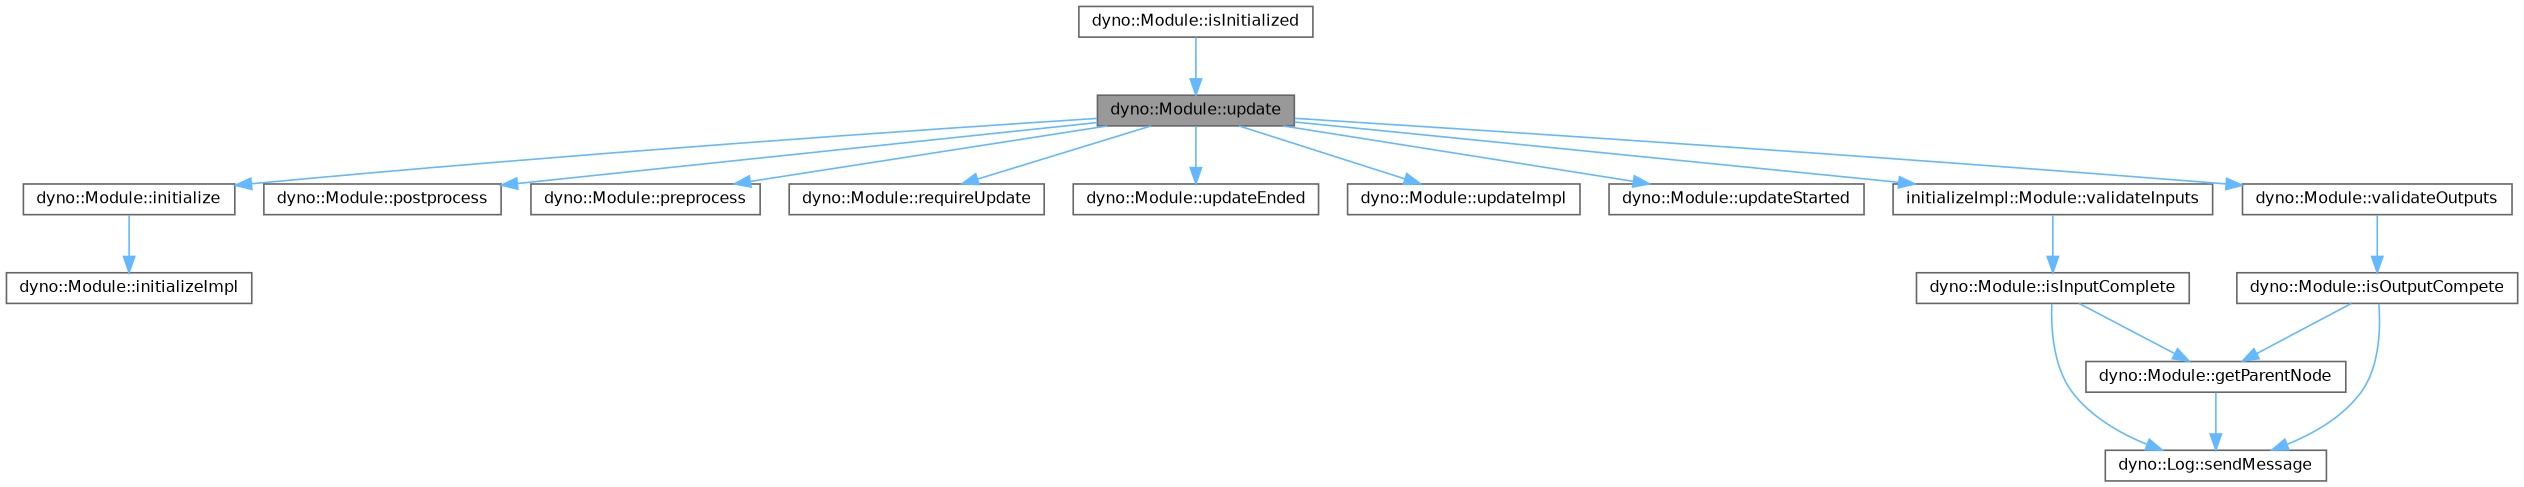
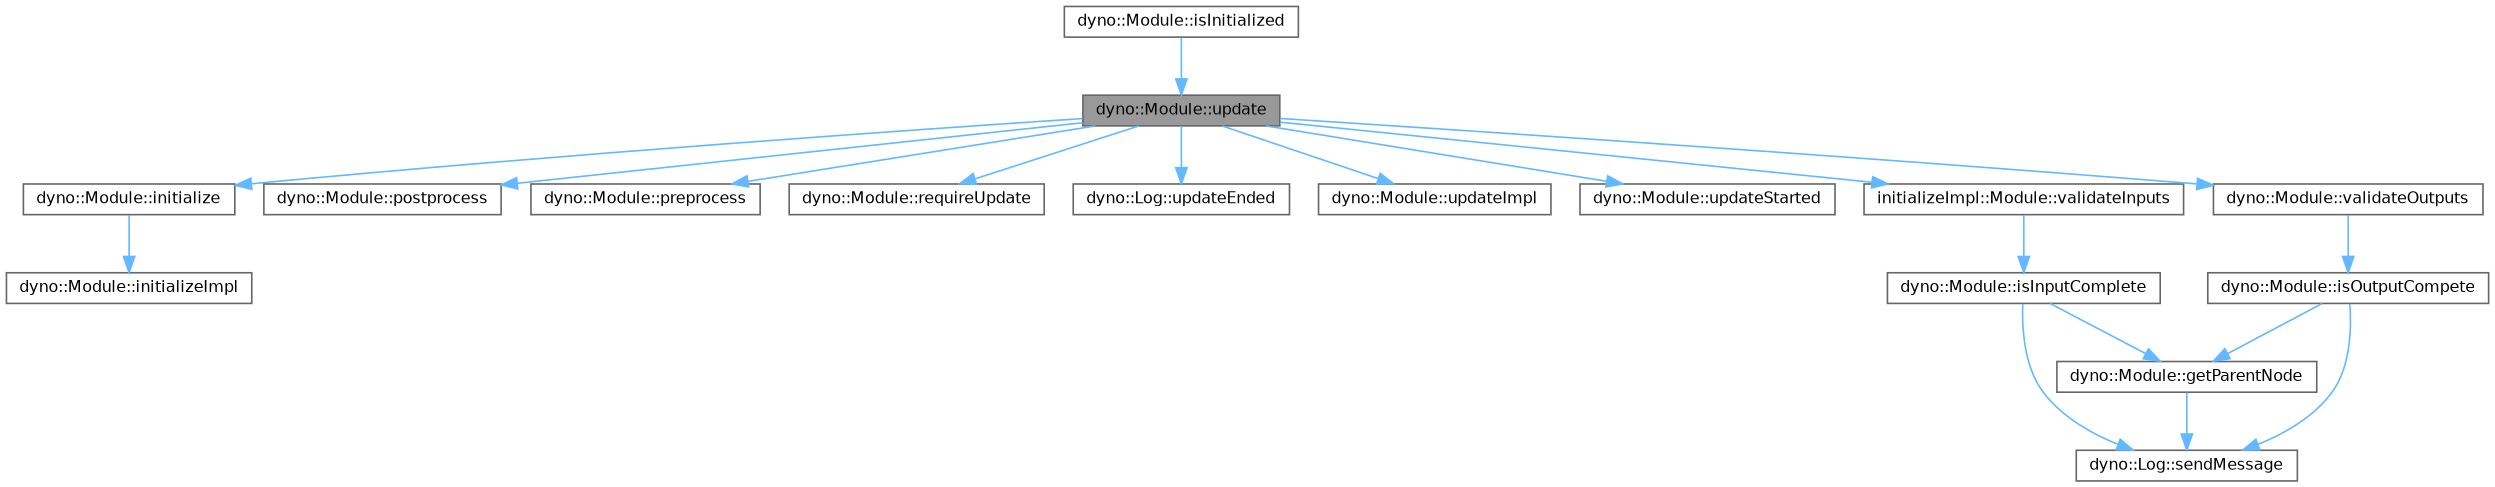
node "dyno::Module::updateEnded": label "dyno::Module::updateEnded" -> "dyno::Log::updateEnded"
